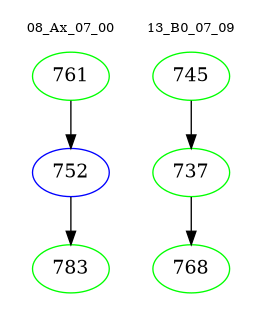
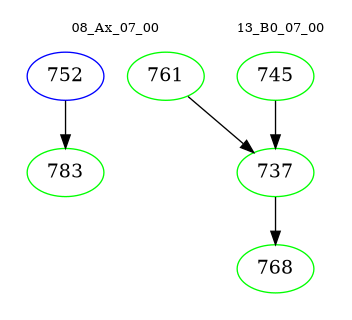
cluster "13_B0_07_09": label "13_B0_07_09" -> "13_B0_07_00"
edge "761" -> "752": now "761" -> "737"
